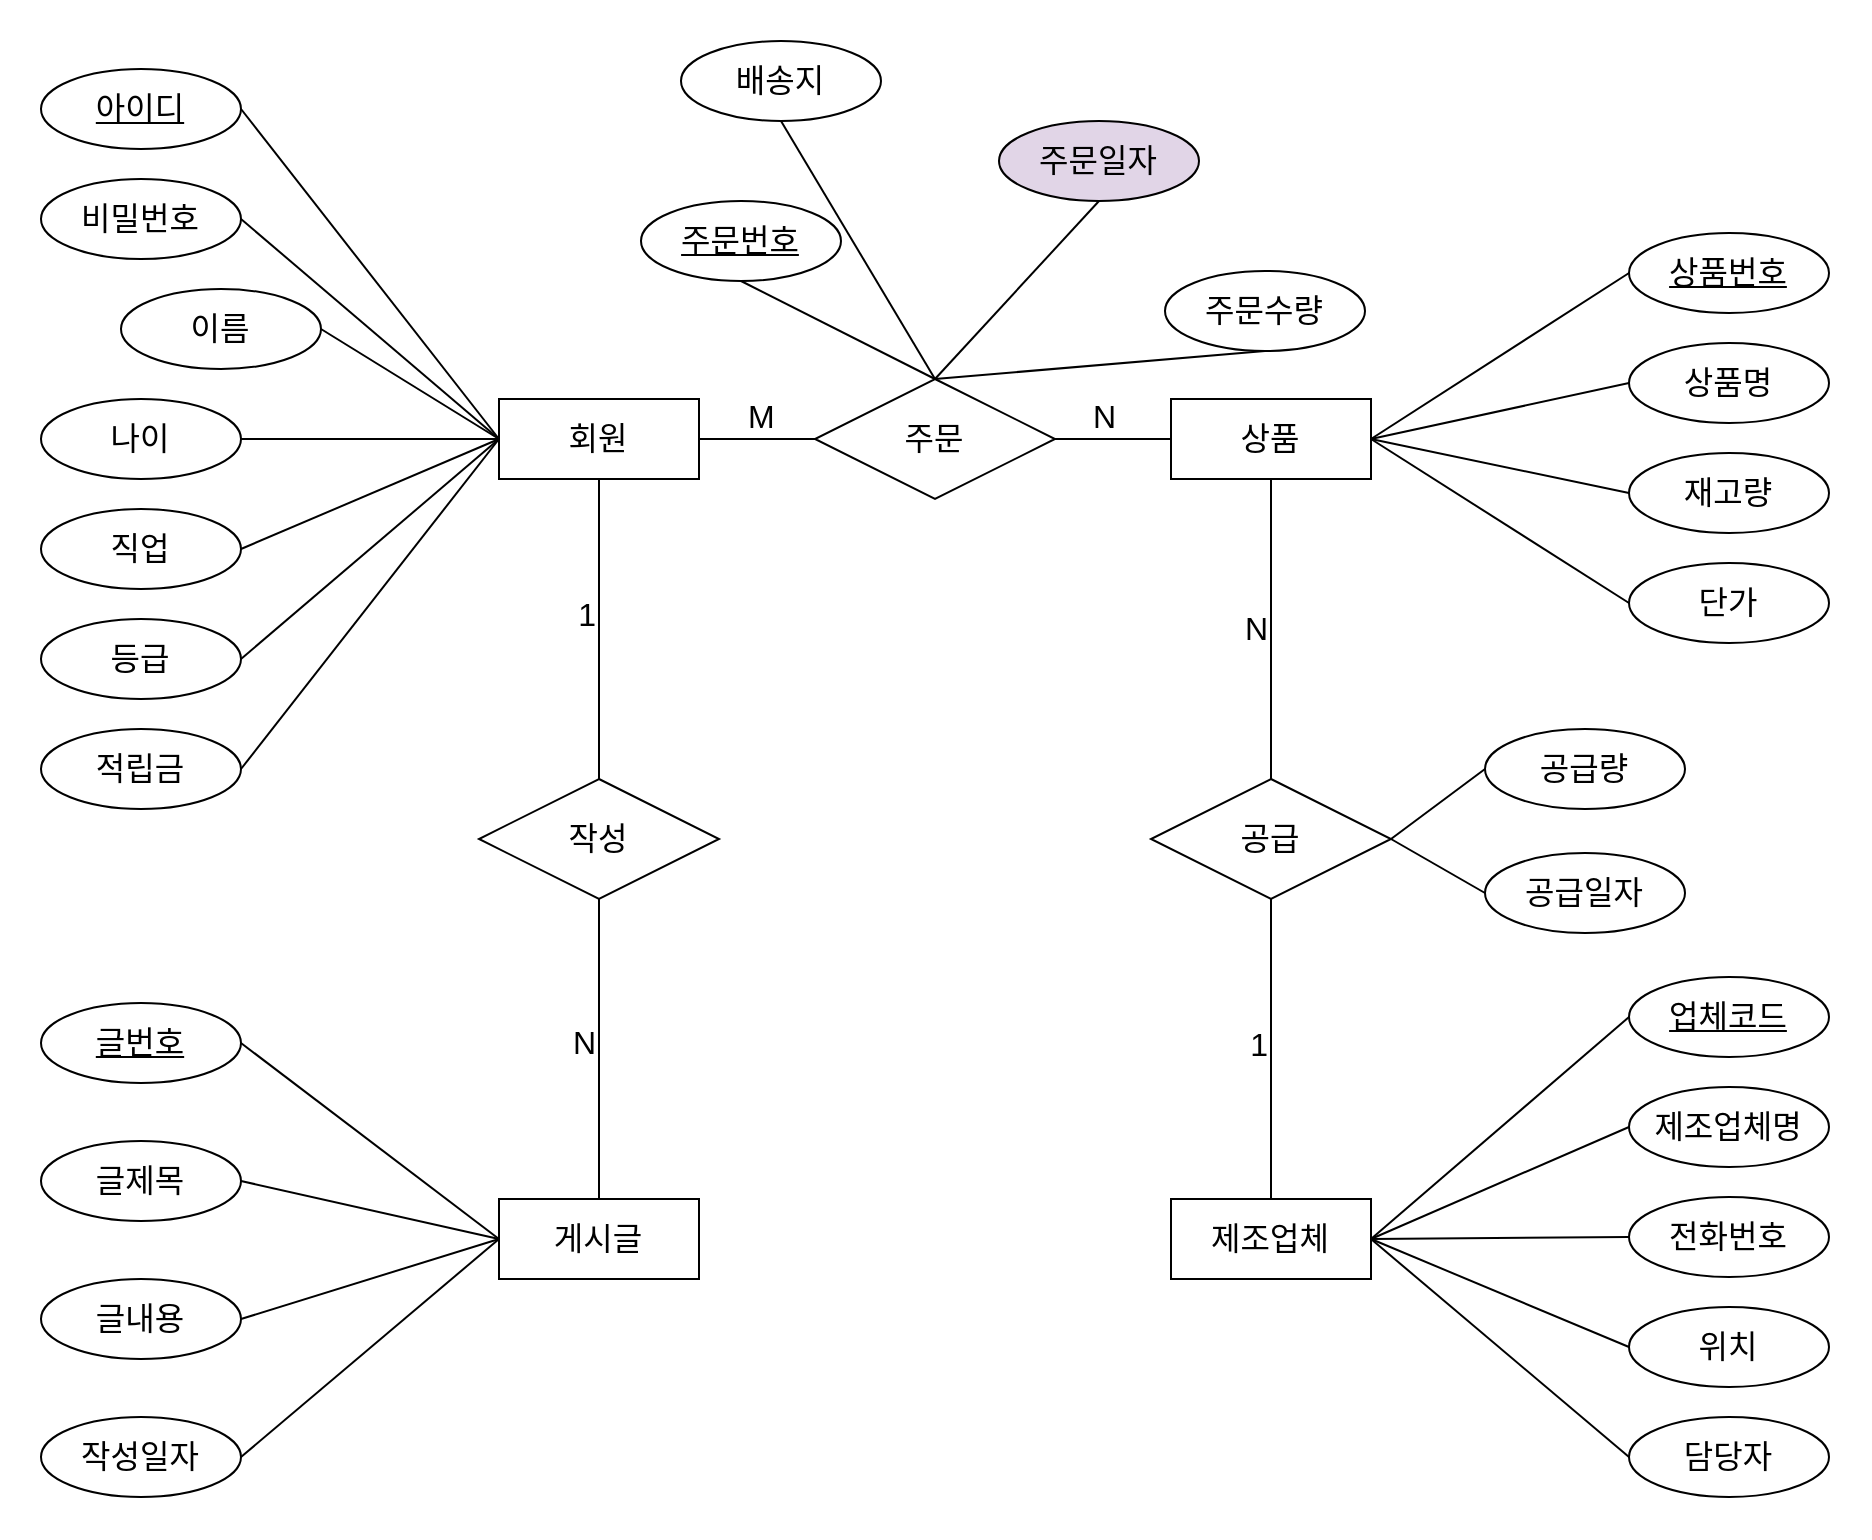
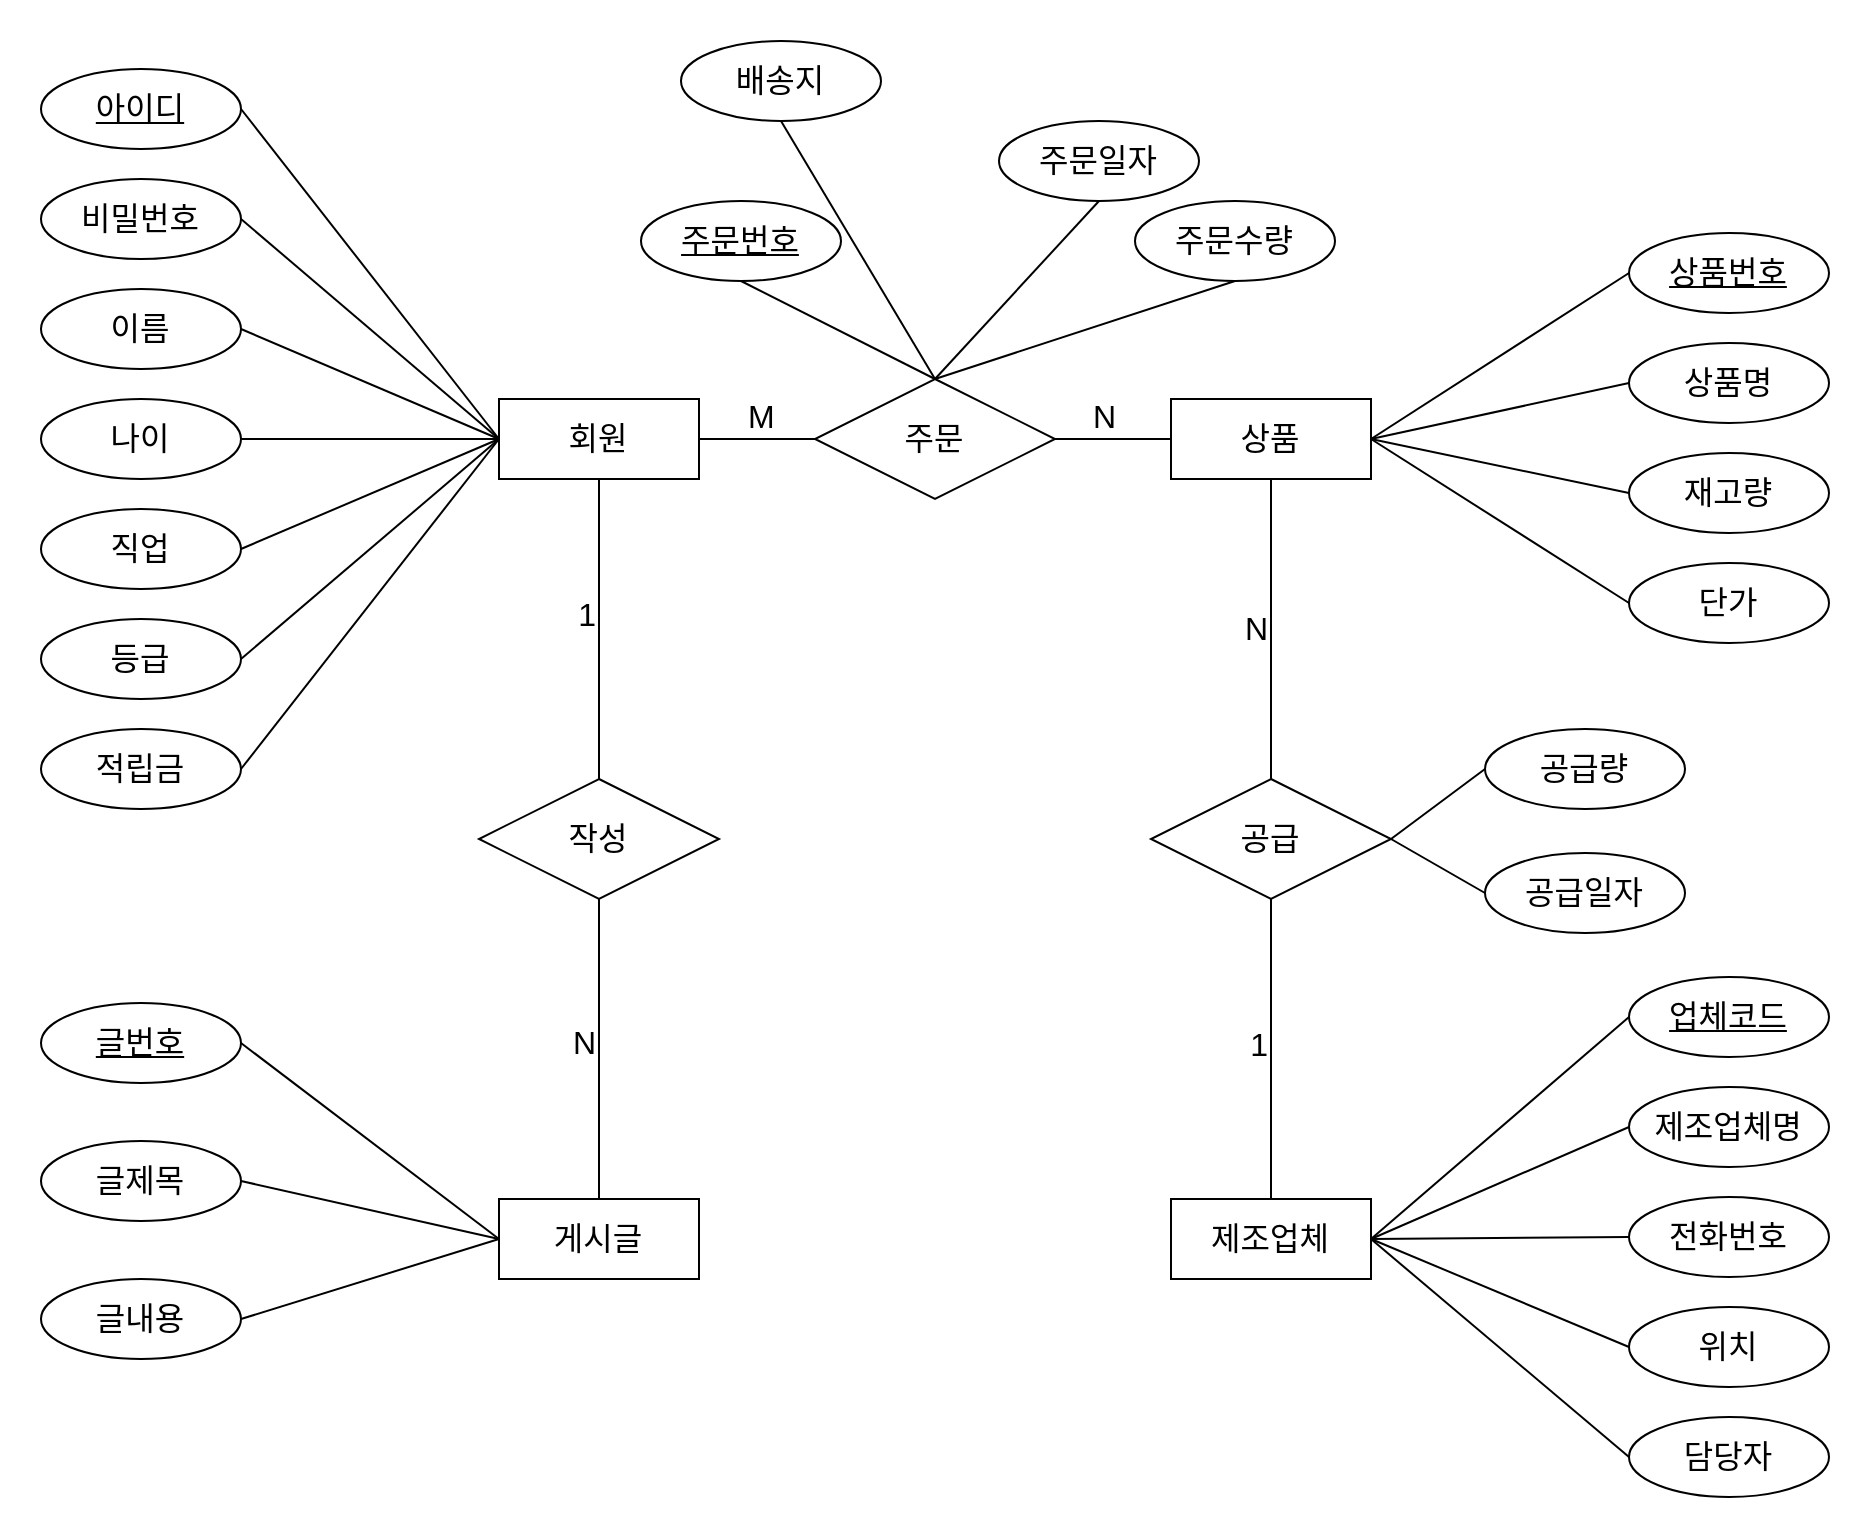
node "주문일자": fillcolor #e1d5e7 -> #ffffff
node "주문수량": moved (1265, 311) -> (1235, 241)
node "이름": moved (221, 329) -> (141, 329)
edge "게시글" -- "작성일자": removed
node "작성일자": removed
